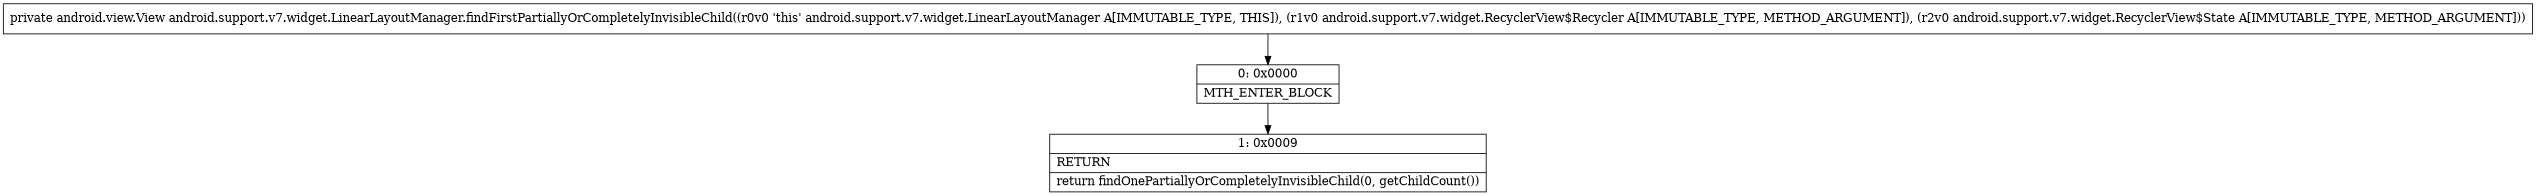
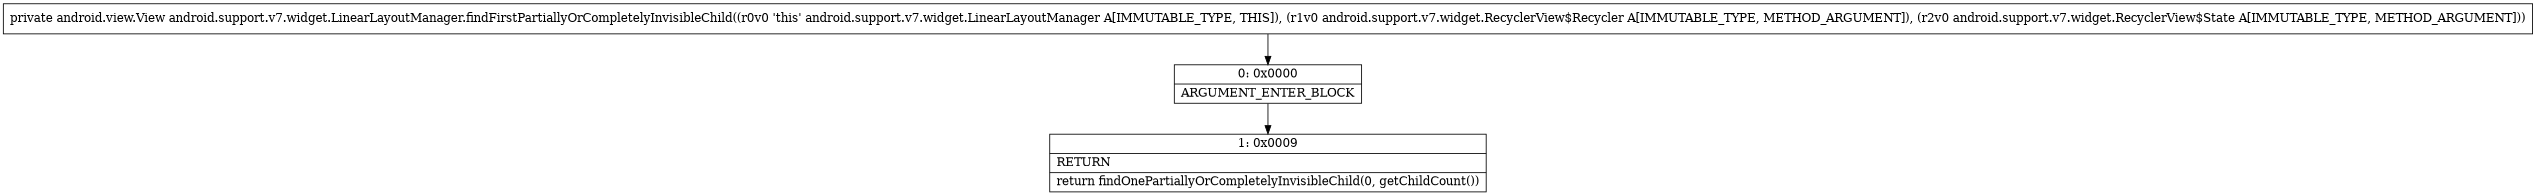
node "0: 0x0000": text "MTH_ENTER_BLOCK" -> "ARGUMENT_ENTER_BLOCK"
